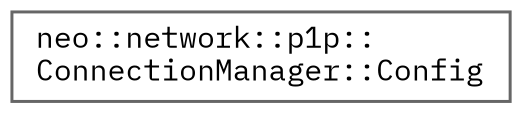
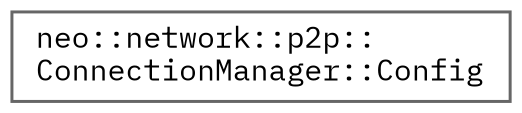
node "neo::network::p1p:: ConnectionManager::Config": label "neo::network::p1p:: ConnectionManager::Config" -> "neo::network::p2p:: ConnectionManager::Config"
